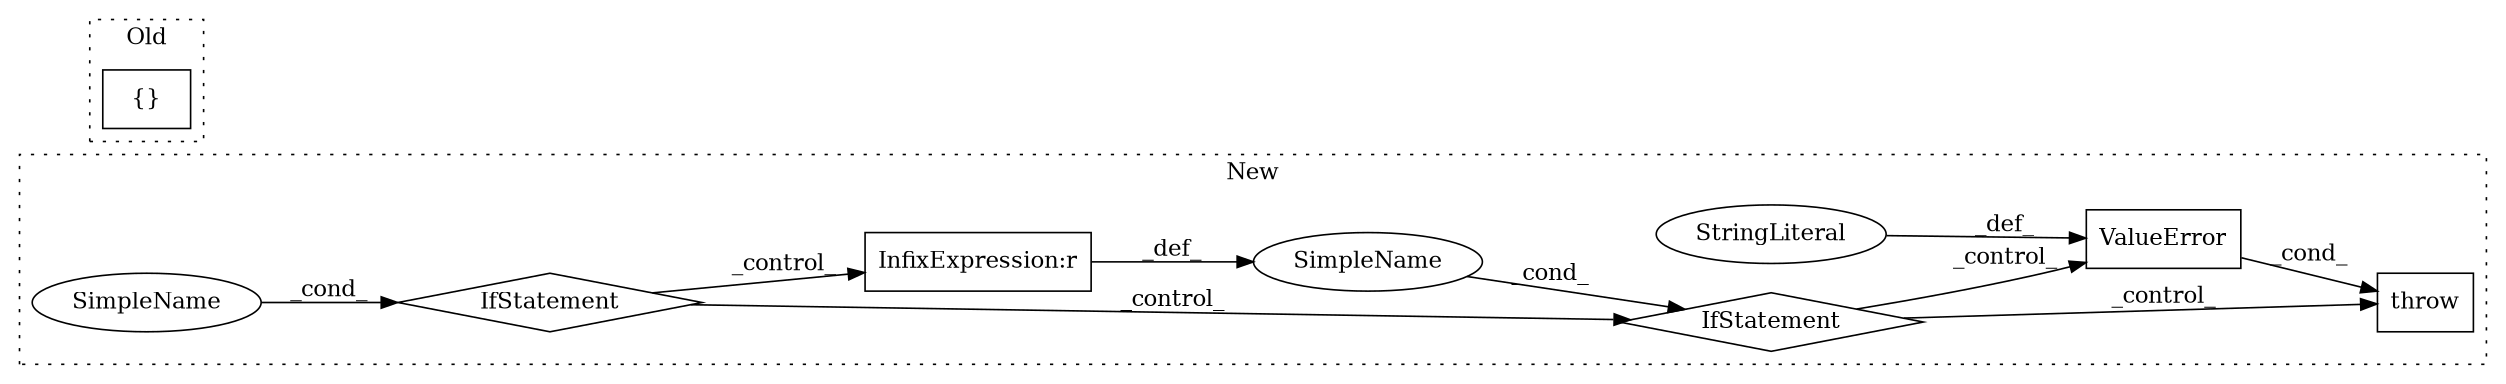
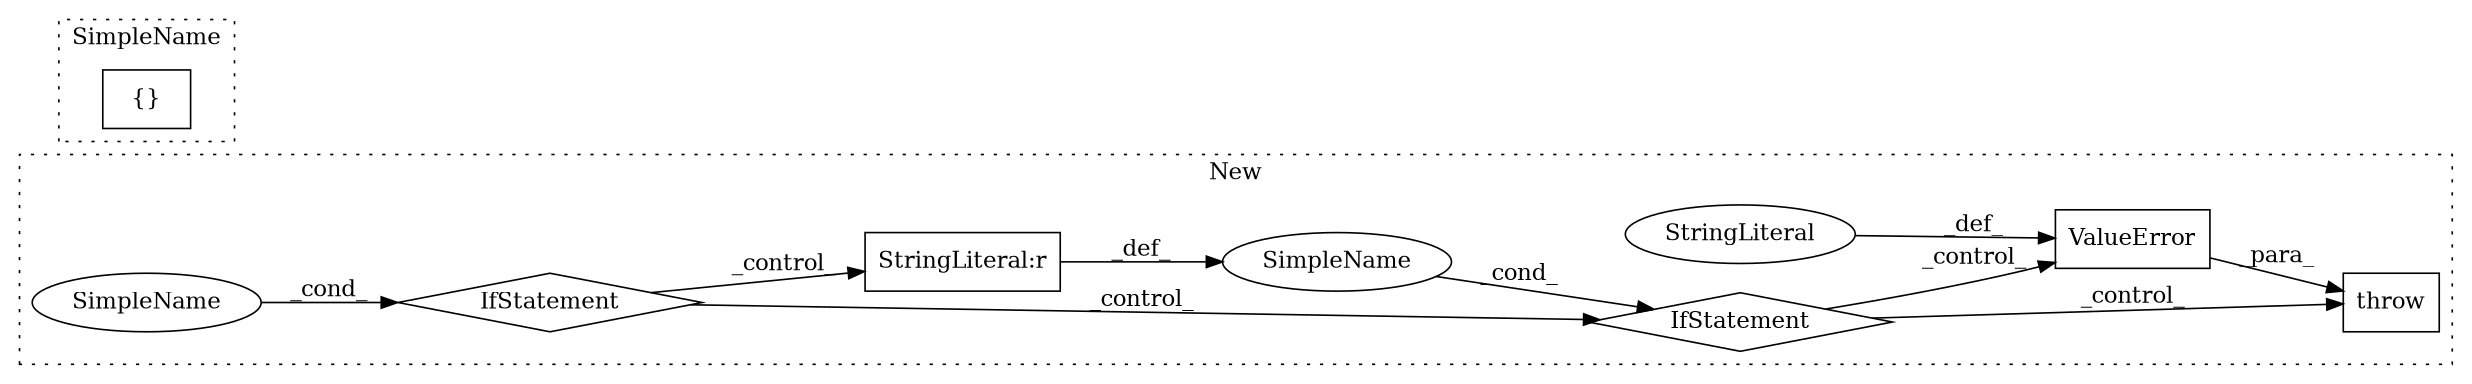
cluster "Old": label "Old" -> "SimpleName"
edge "ValueError" -> "throw": label "_cond_" -> "_para_"
node "InfixExpression:r": label "InfixExpression:r" -> "StringLiteral:r"
